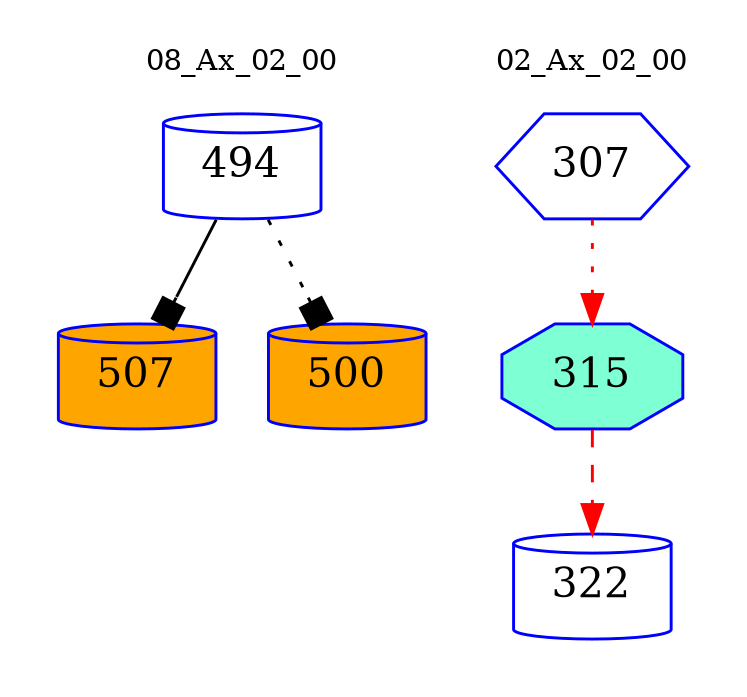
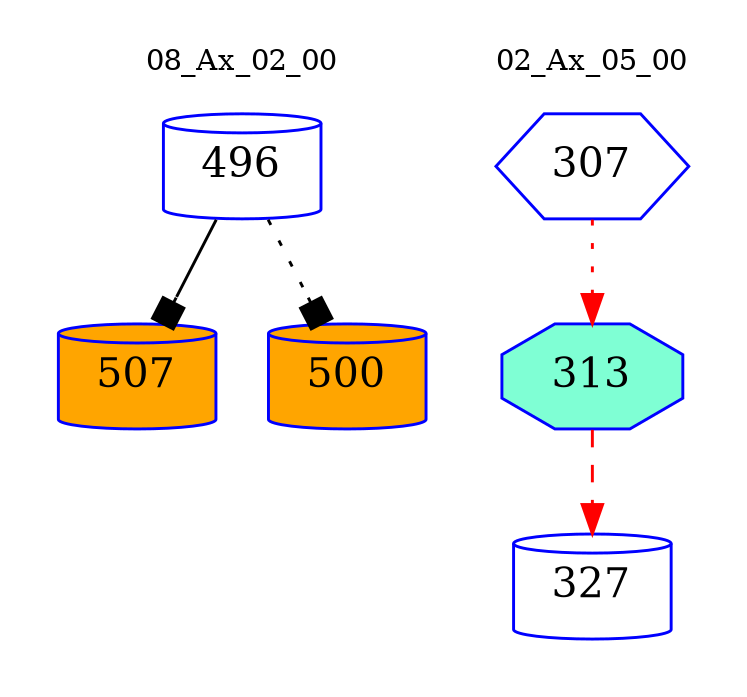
cluster "02_Ax_02_00": label "02_Ax_02_00" -> "02_Ax_05_00"
node "494": label "494" -> "496"
node "315": label "315" -> "313"
node "322": label "322" -> "327"
